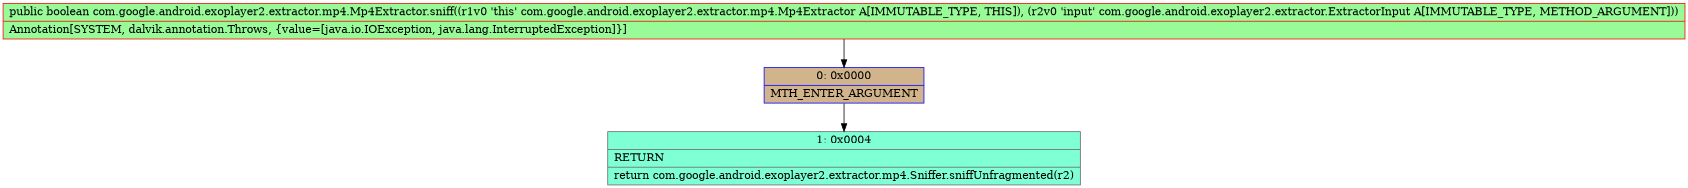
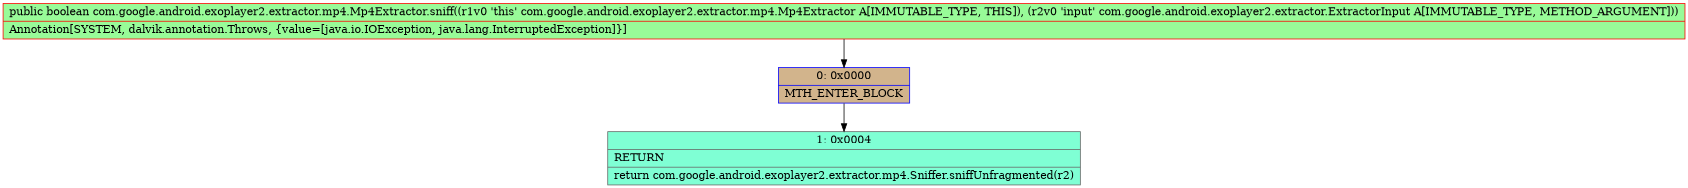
node "0: 0x0000": text "MTH_ENTER_ARGUMENT" -> "MTH_ENTER_BLOCK"
